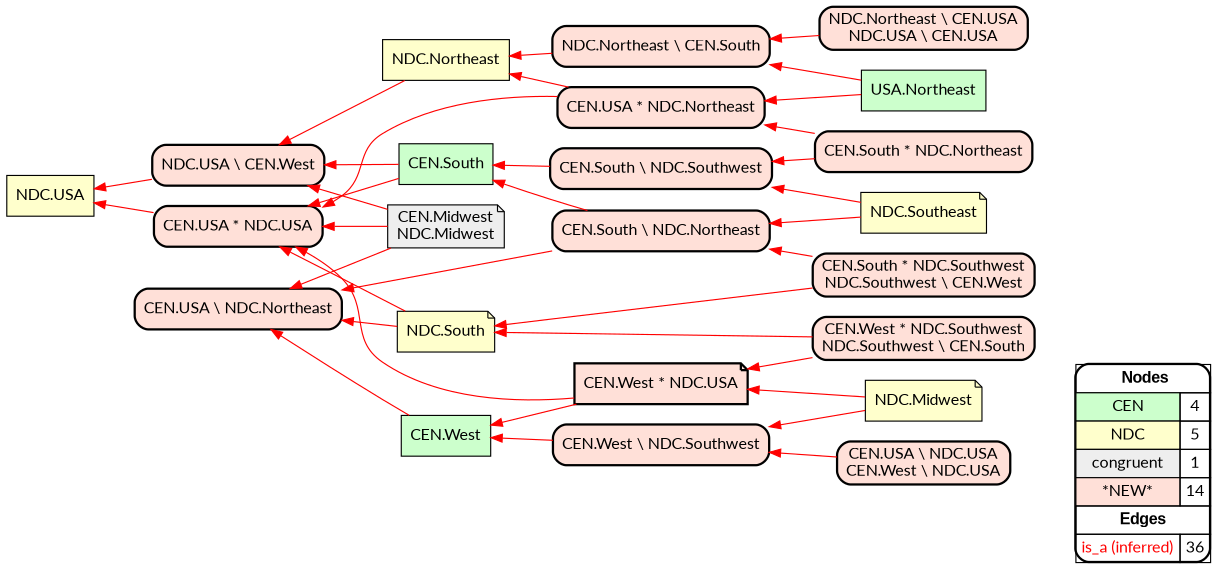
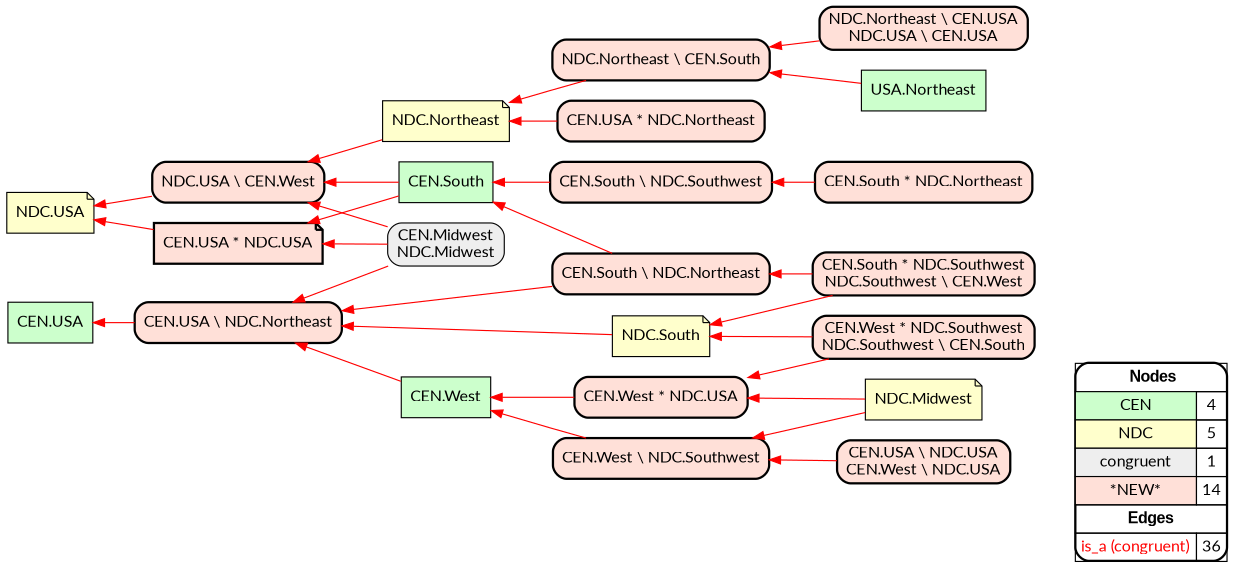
node "NDC.Northeast": shape box -> note
edge "USA.Northeast" -> "CEN.USA * NDC.Northeast": removed
edge "CEN.USA * NDC.Northeast" -> "CEN.USA * NDC.USA": removed
edge "CEN.South * NDC.Northeast" -> "CEN.USA * NDC.Northeast": removed
node "NDC.USA": shape box -> note
node "NDC.Southeast": removed
node "CEN.USA * NDC.USA": shape box -> note
node "CEN.Midwest NDC.Midwest": shape note -> box
edge "NDC.South" -> "CEN.USA * NDC.USA": removed
node "CEN.USA": added
edge "CEN.West * NDC.USA" -> "CEN.USA * NDC.USA": removed
node "CEN.West * NDC.USA": shape note -> box
node "Nodes": text "is_a (inferred)" -> "is_a (congruent)"
